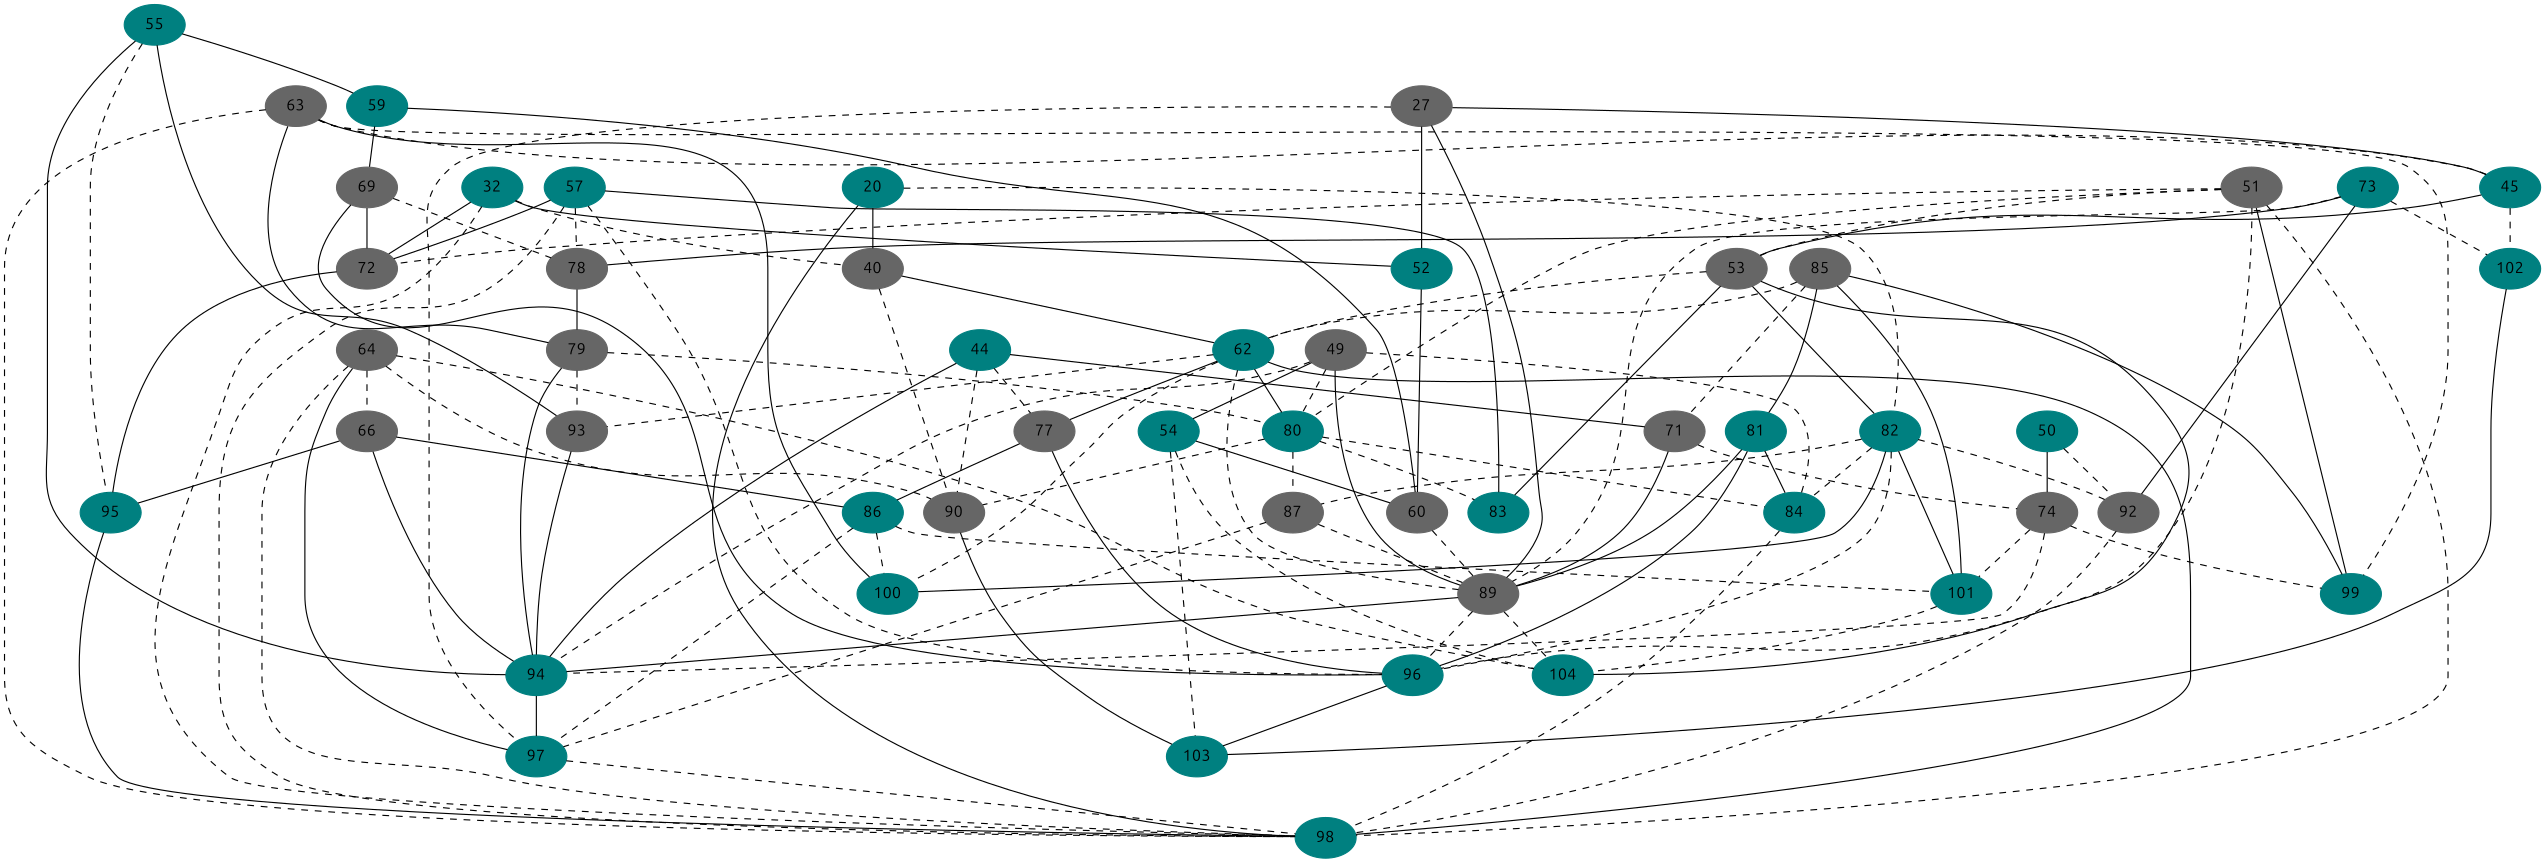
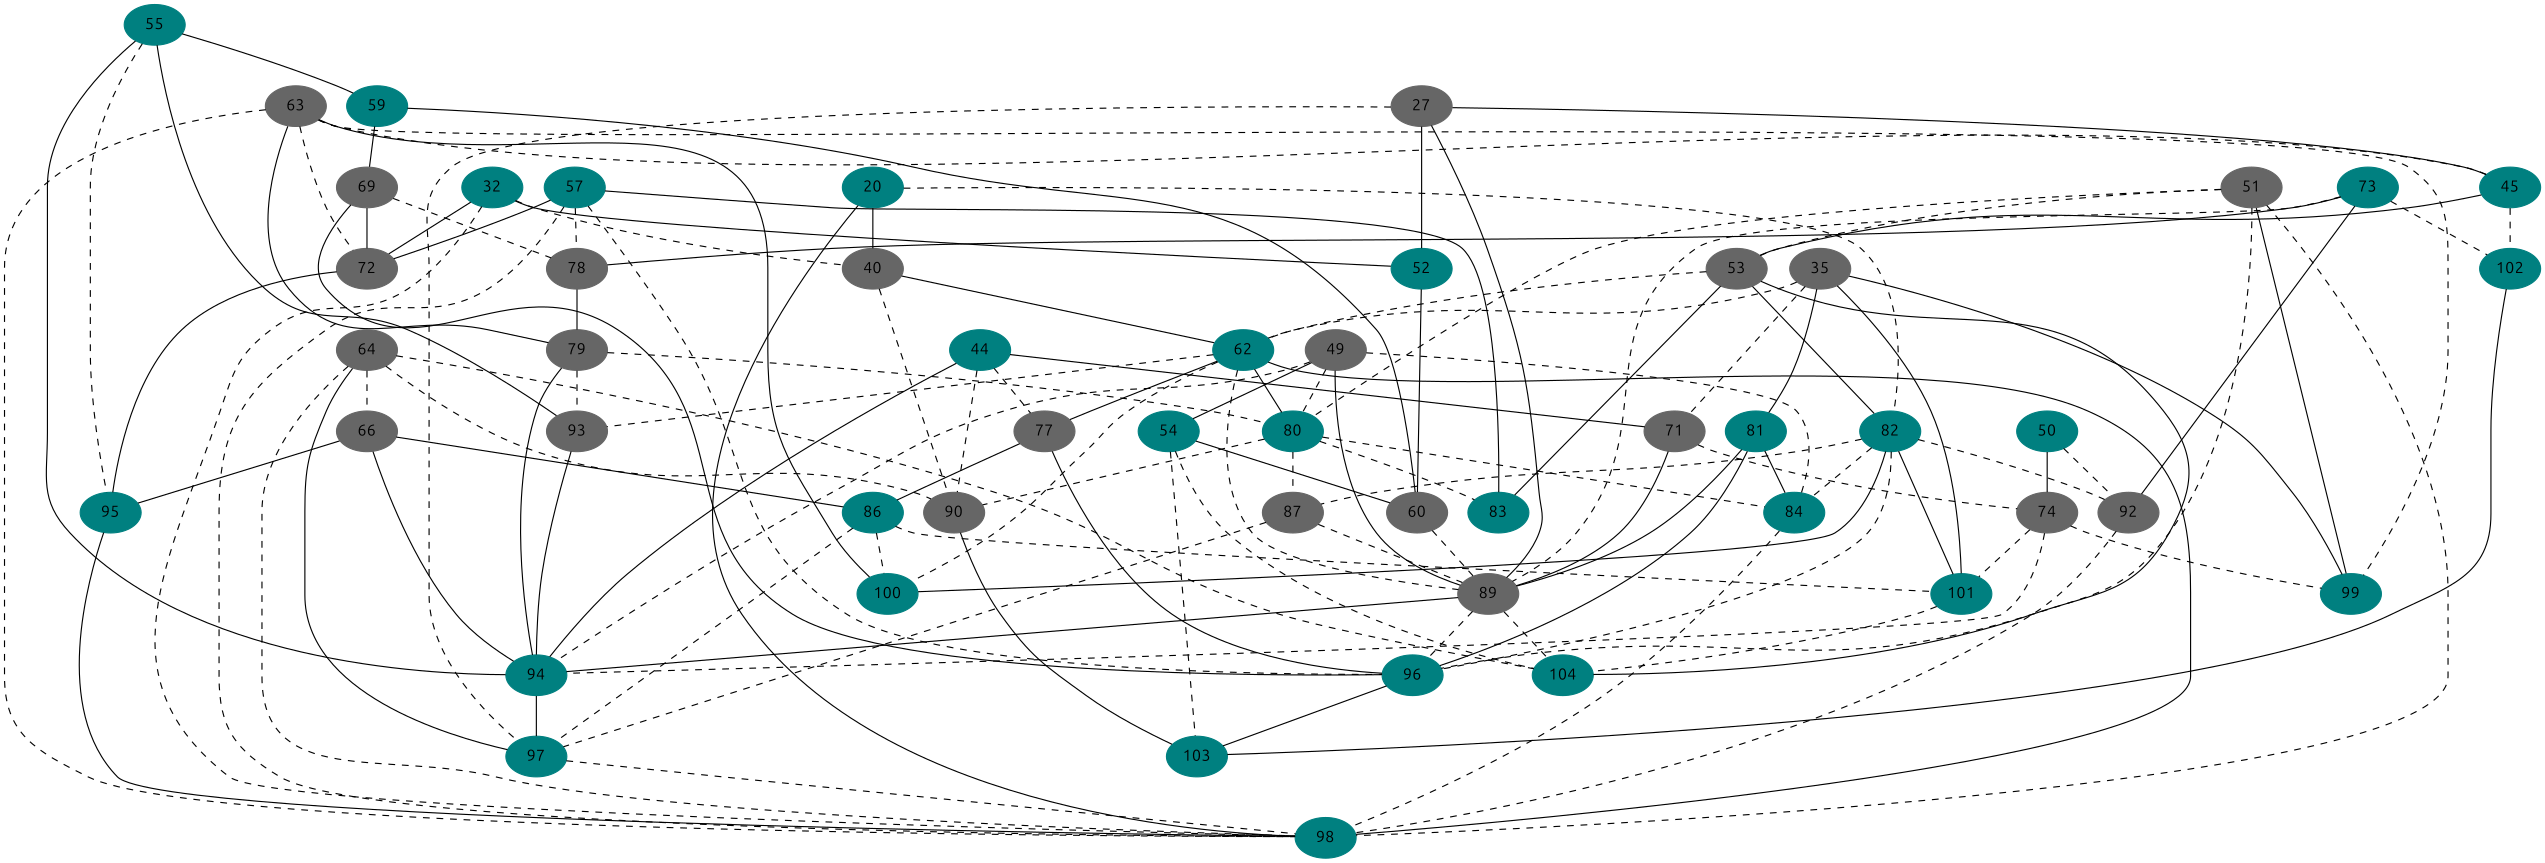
edge "51" -- "72": now "63" -- "72"
node "85": label "85" -> "35"
